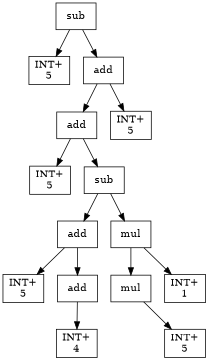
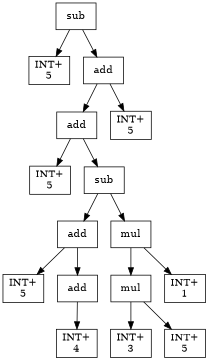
node "INT+ 3": added
